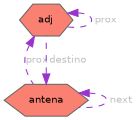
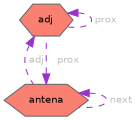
edge "antena" -> "adj": label " prox" -> " adj"
edge "adj" -> "antena": label " destino" -> " prox"
